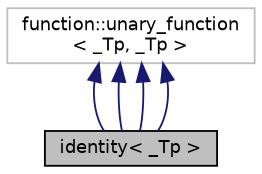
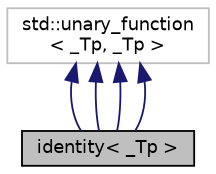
node "function::unary_function < _Tp, _Tp >": label "function::unary_function < _Tp, _Tp >" -> "std::unary_function < _Tp, _Tp >"
